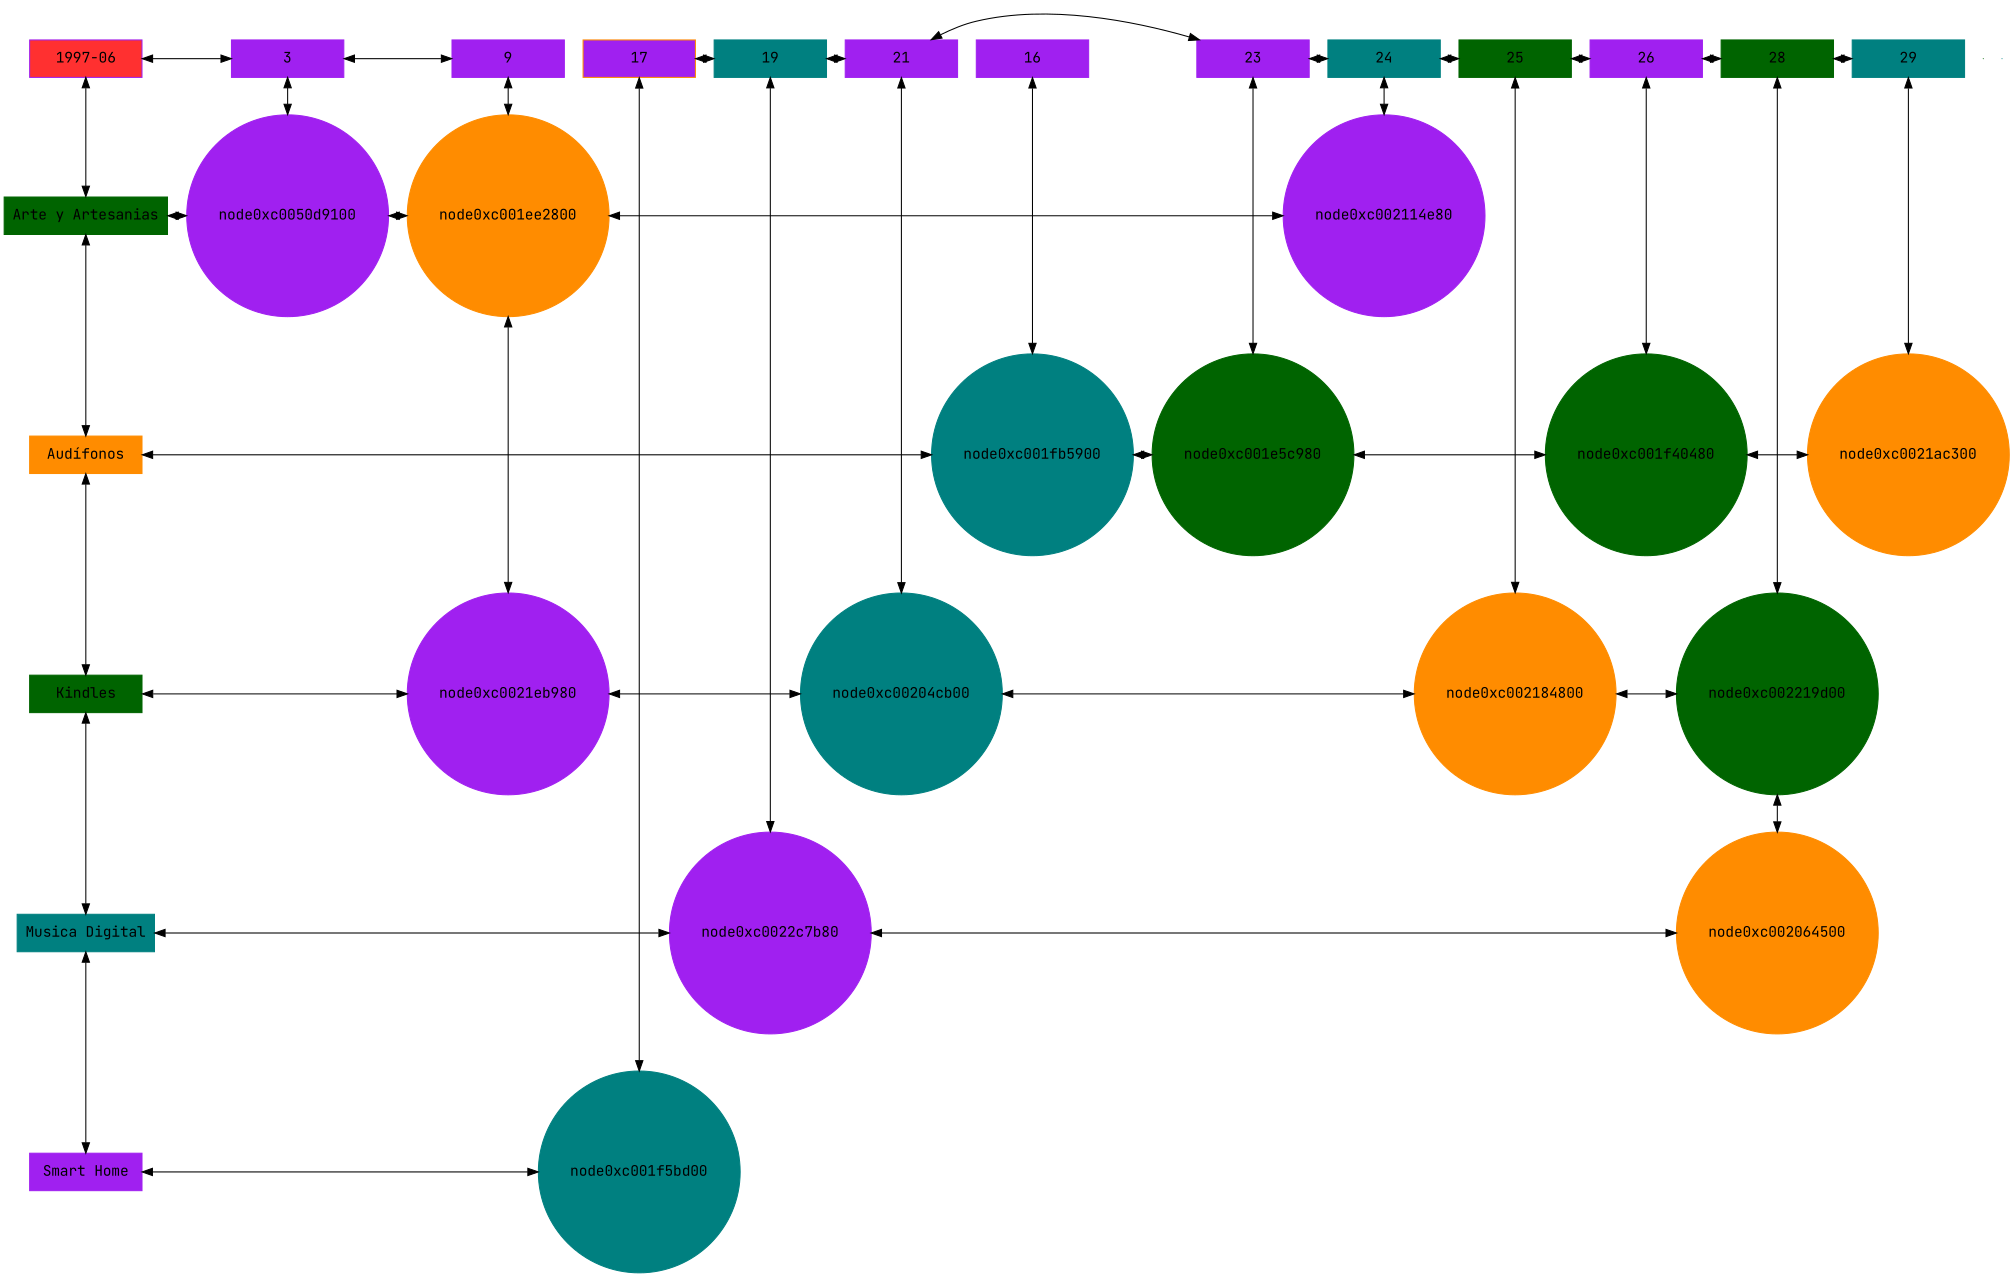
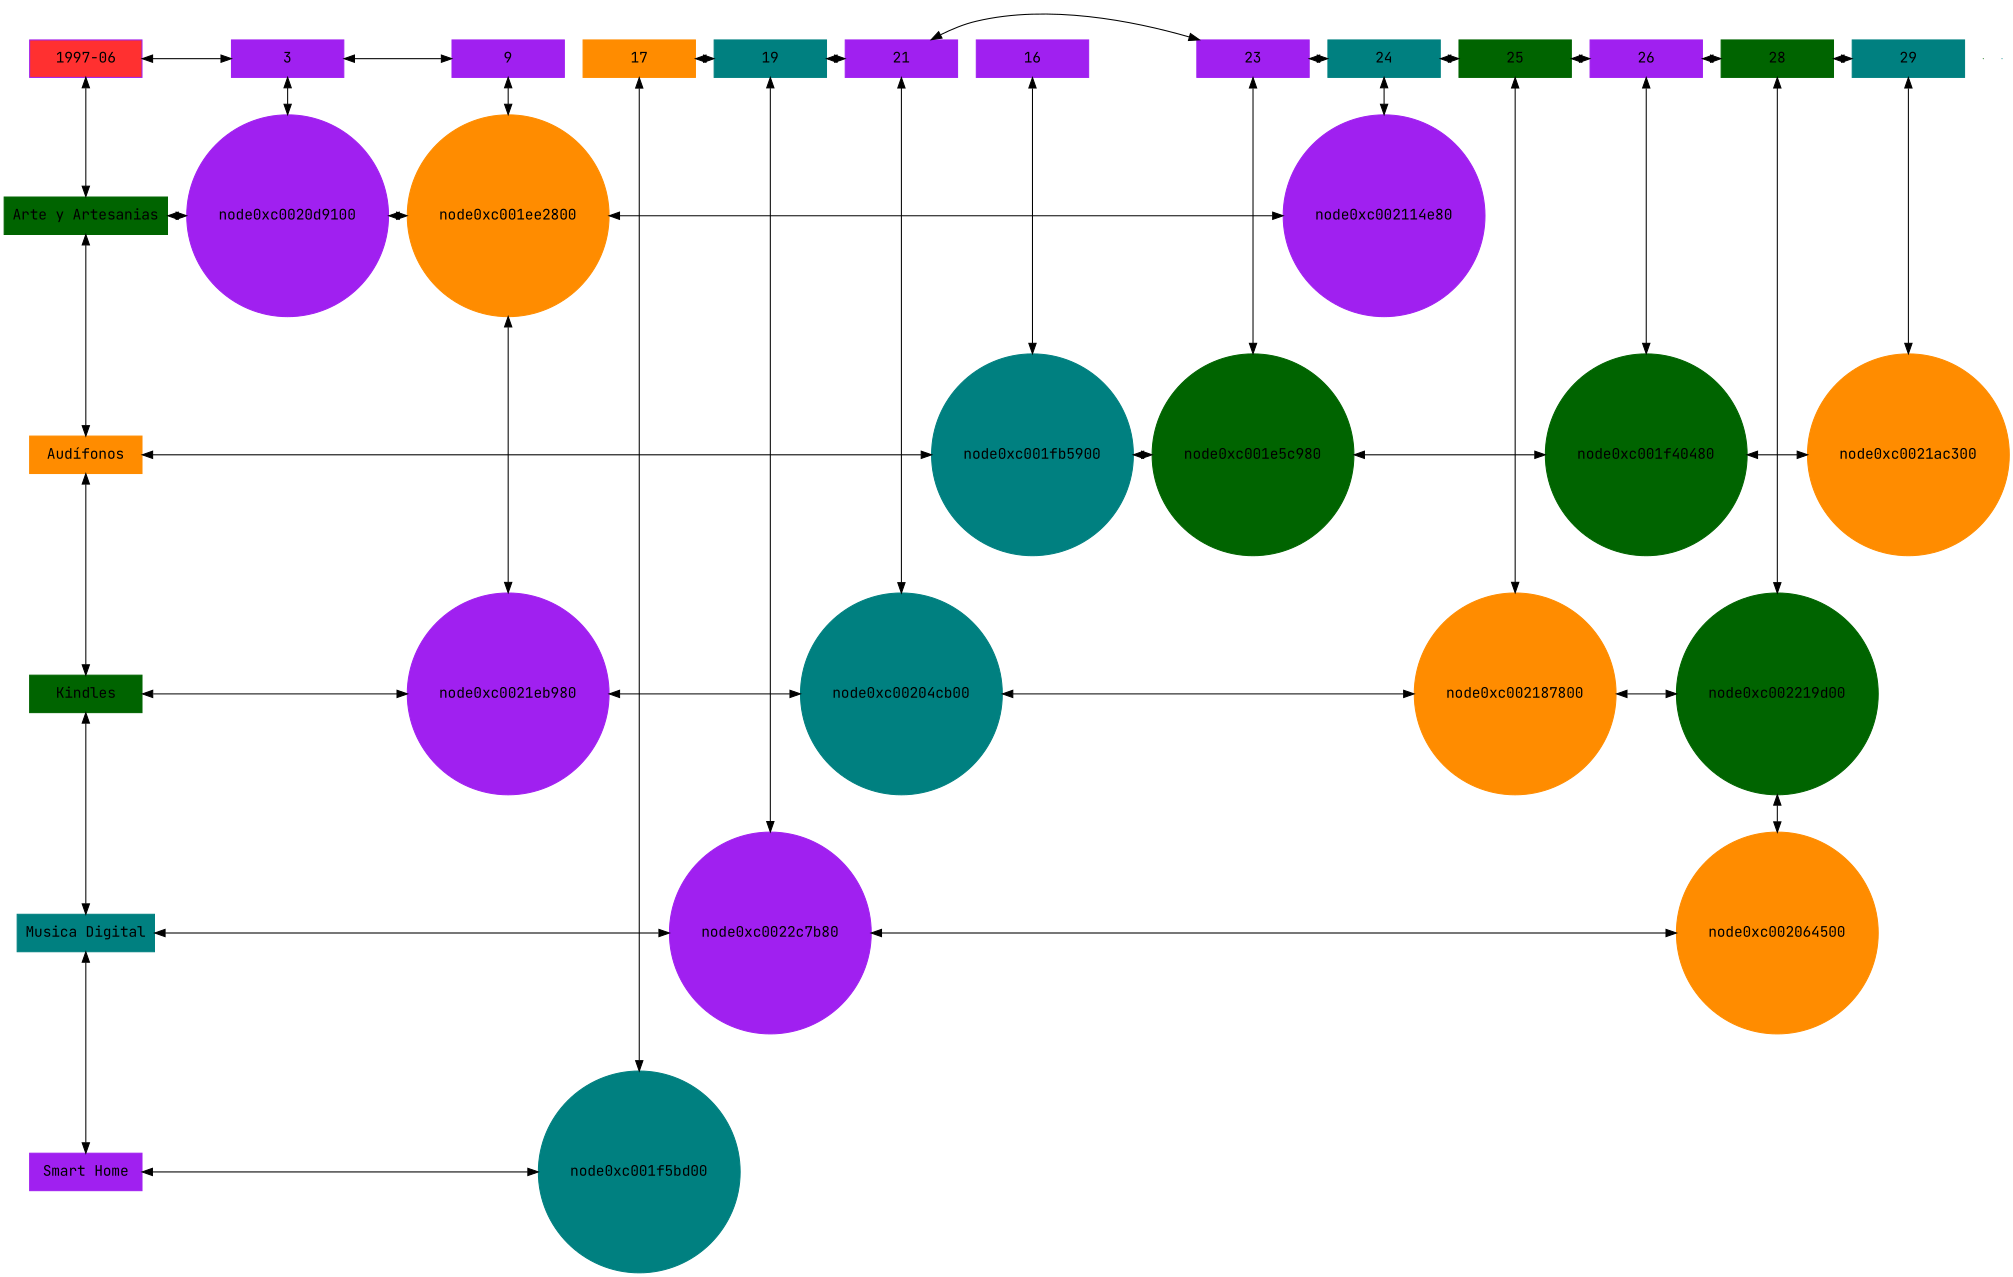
node "17": fillcolor purple -> darkorange
node "node0xc0050d9100": label "node0xc0050d9100" -> "node0xc0020d9100"
node "node0xc002184800": label "node0xc002184800" -> "node0xc002187800"
